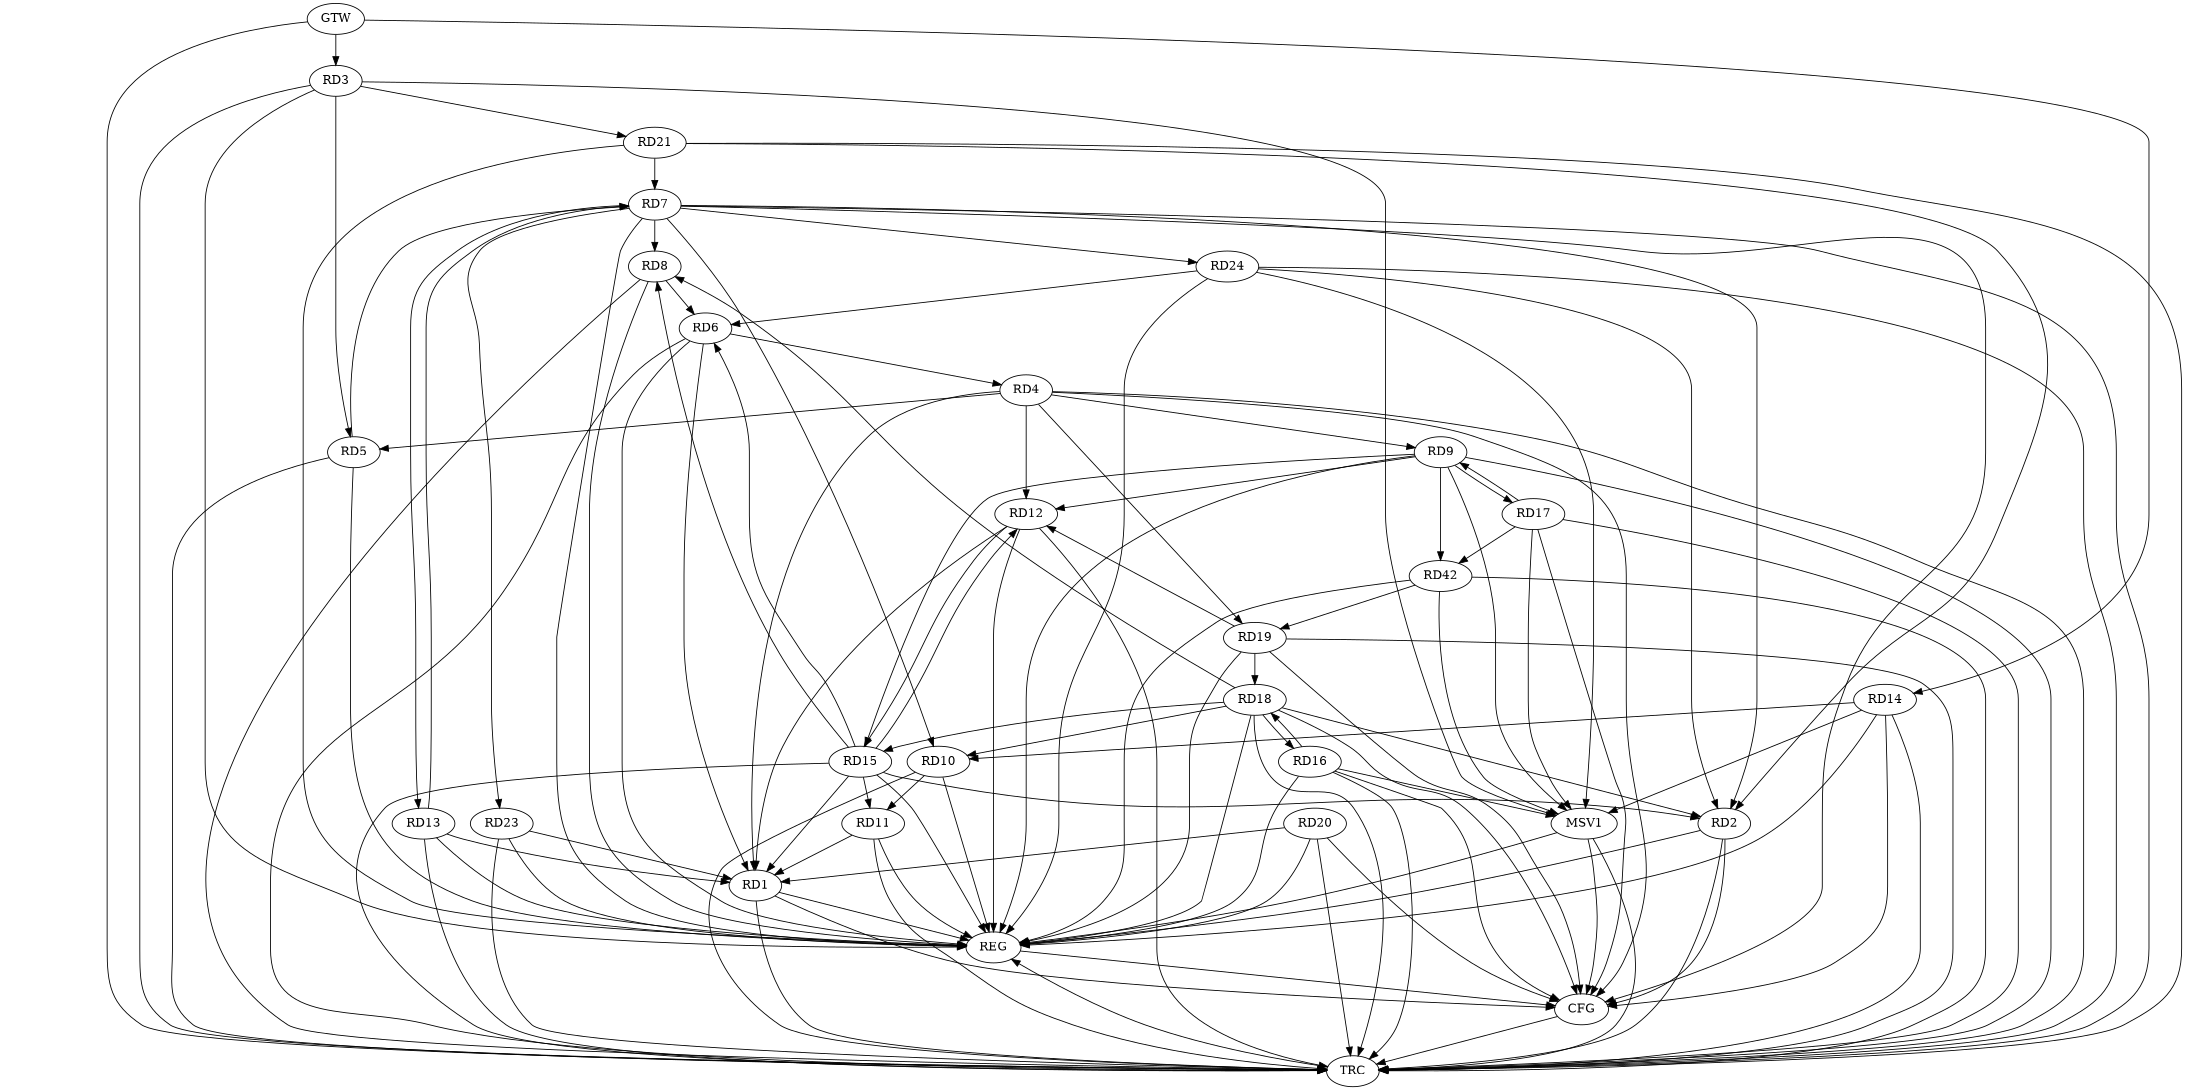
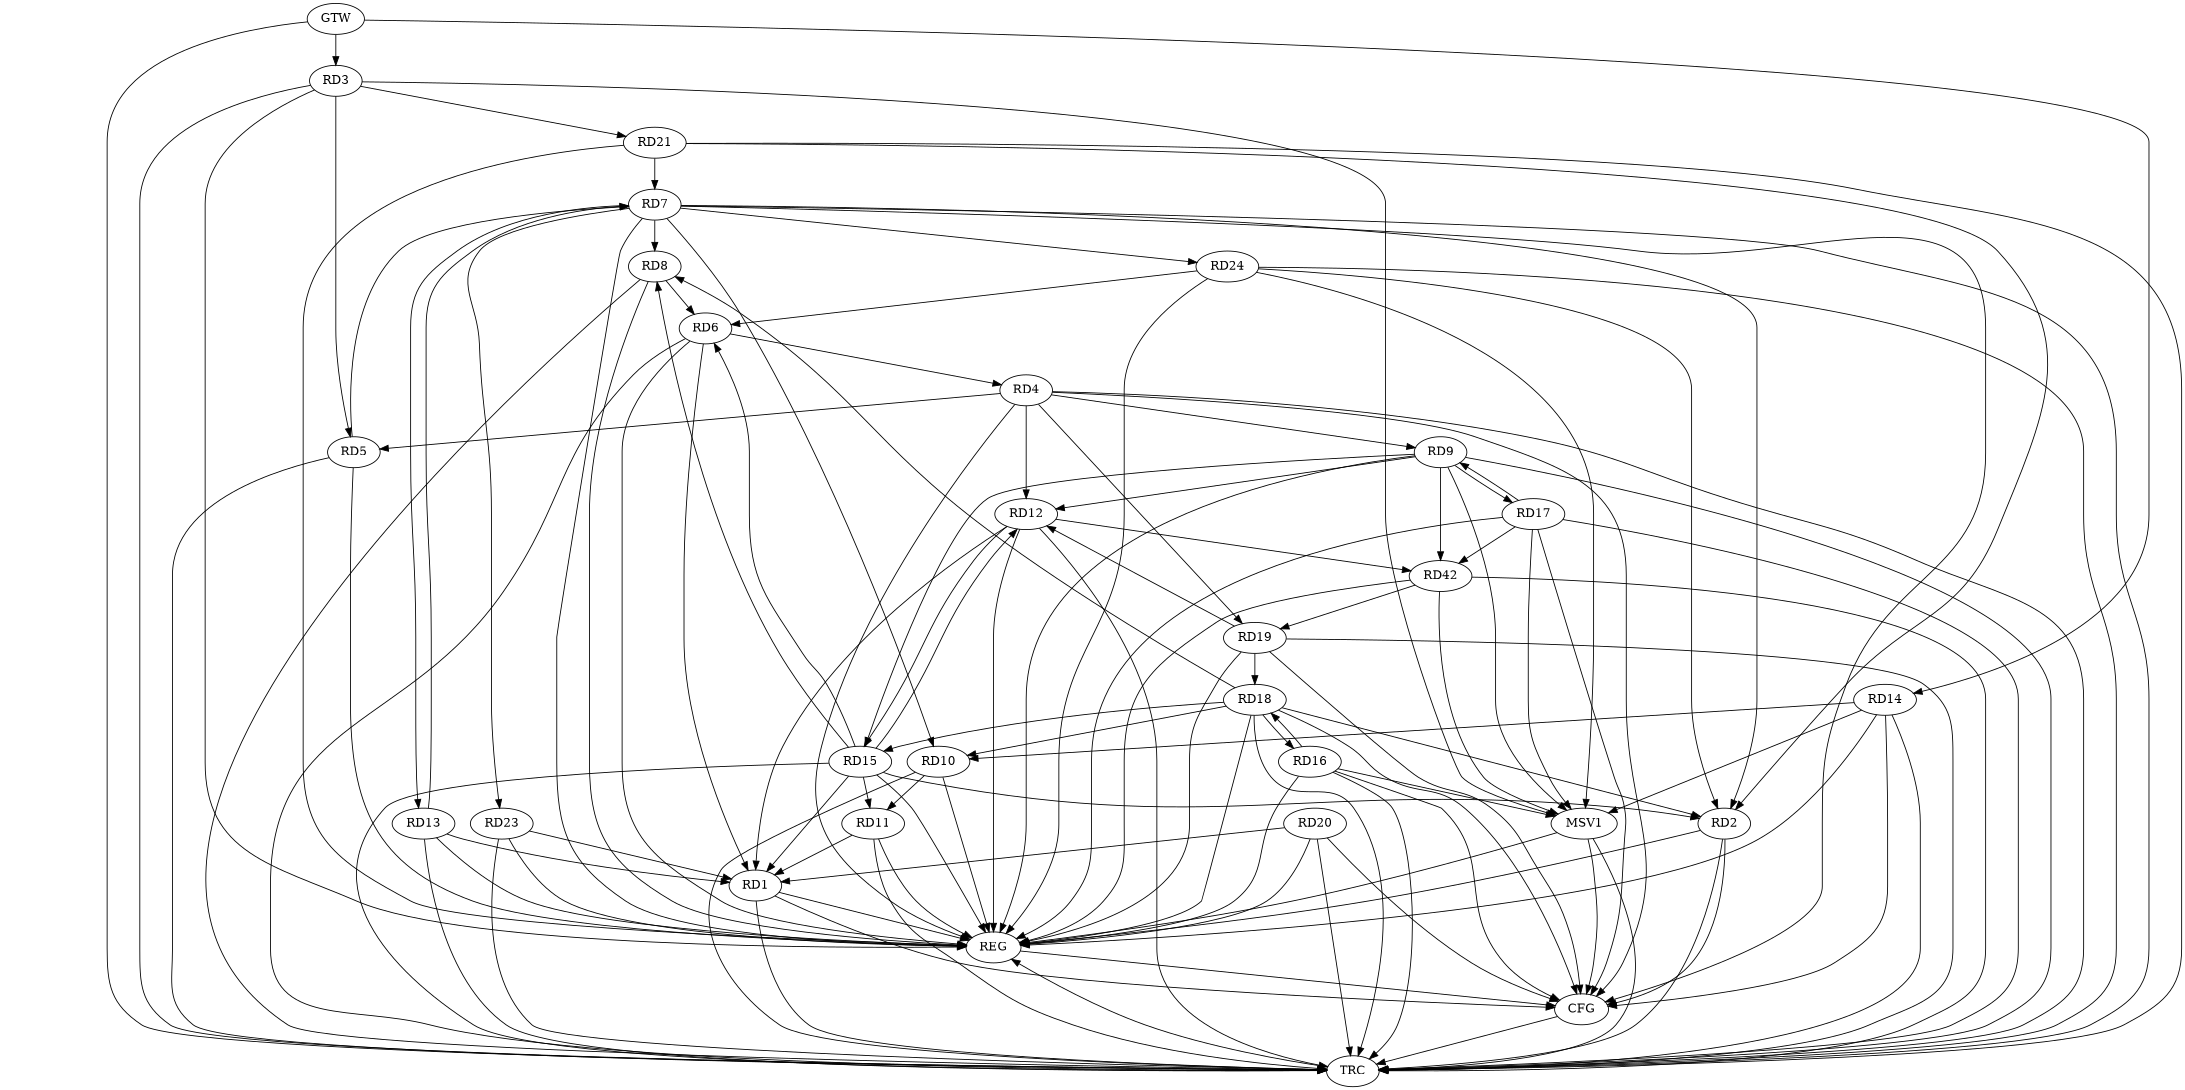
edge "RD12" -> "RD42": added
edge "RD4" -> "RD1": now "RD4" -> "REG"
edge "RD17" -> "REG": added
